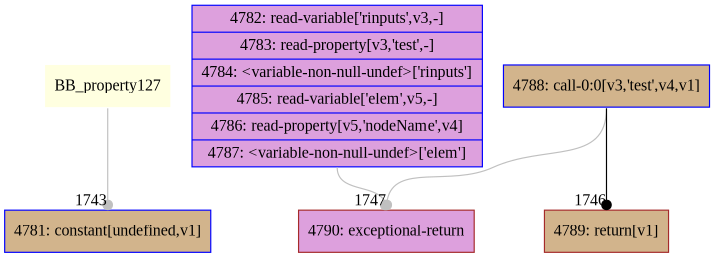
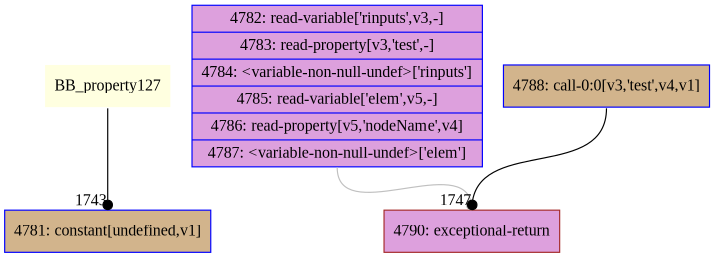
edge "BB_property127" -> "4781: constant[undefined,v1]": color gray -> black
edge "4788: call-0:0[v3,'test',v4,v1]" -> "4790: exceptional-return": color gray -> black
node "4789: return[v1]": removed
